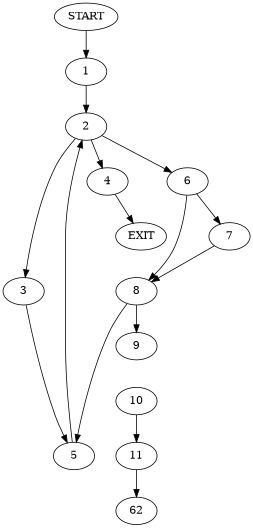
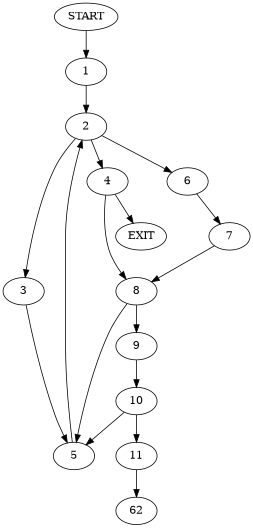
edge "6" -> "8": now "4" -> "8"
edge "9" -> "10": added
edge "10" -> "5": added
